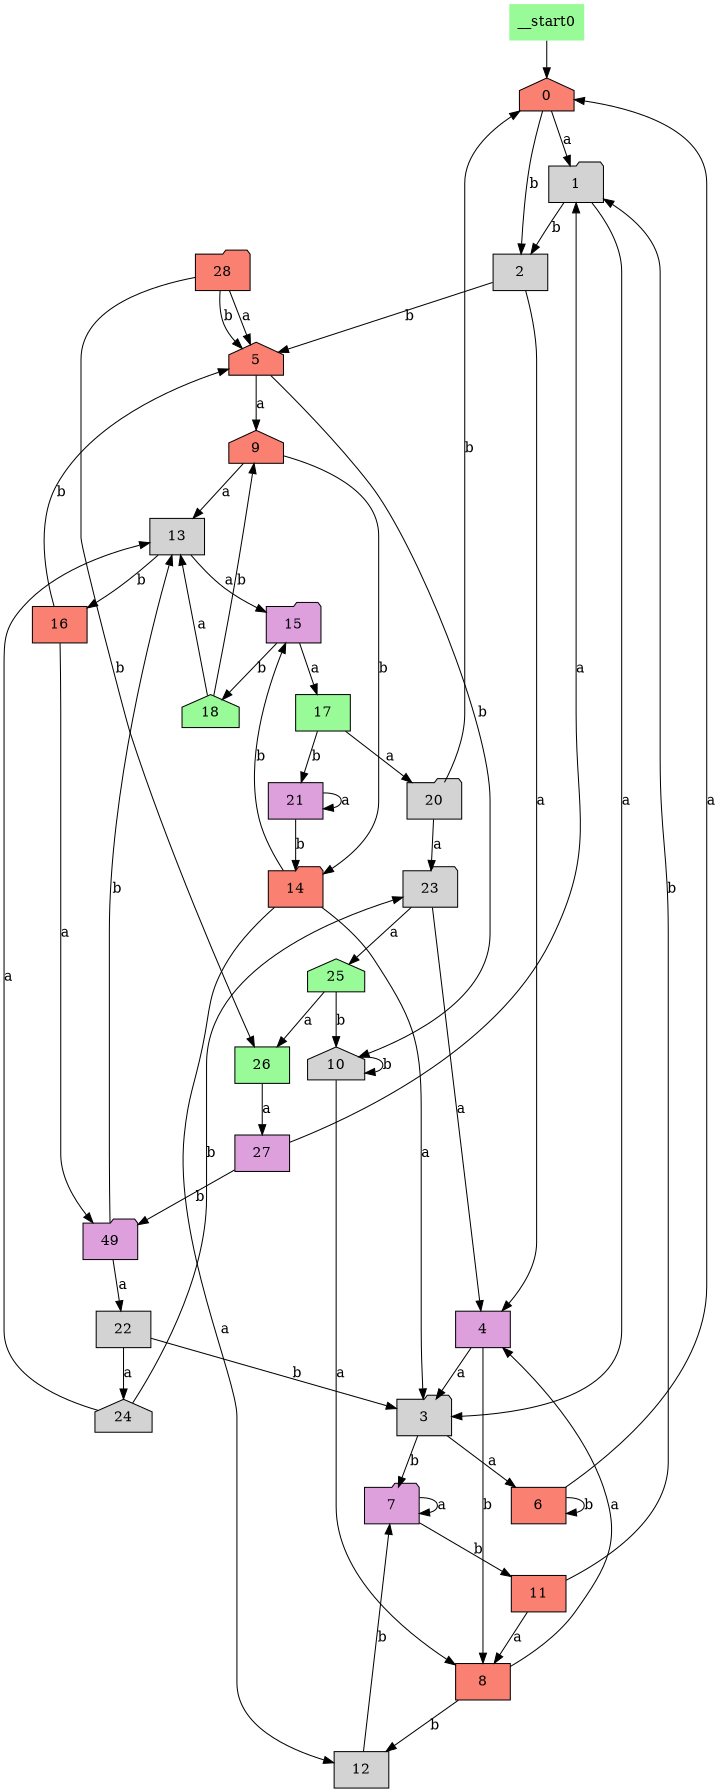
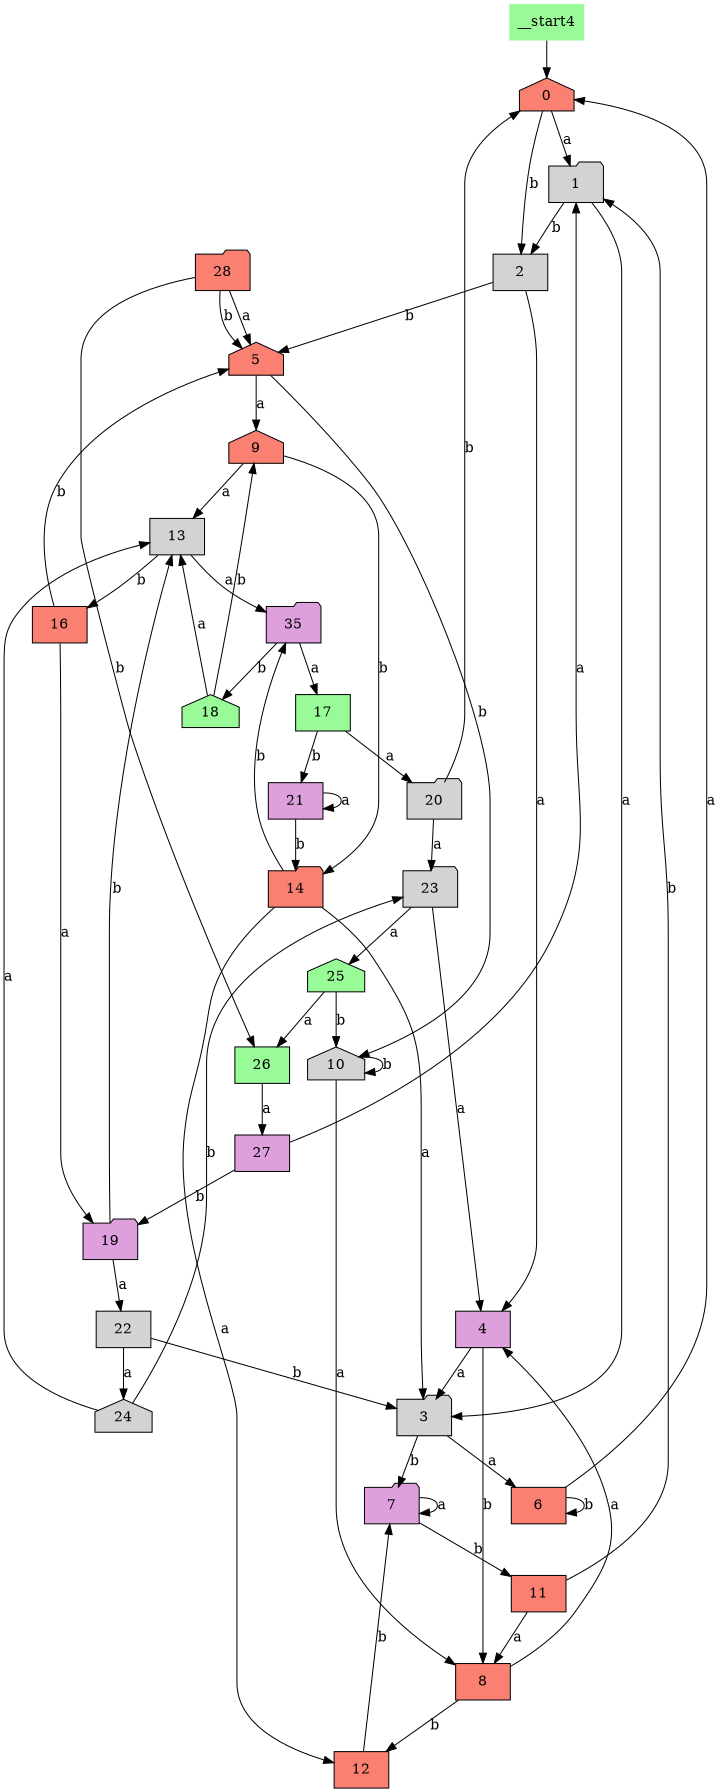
node "__start0": label "__start0" -> "__start4"
node "15": label "15" -> "35"
node "49": label "49" -> "19"
node "12": fillcolor lightgrey -> salmon
